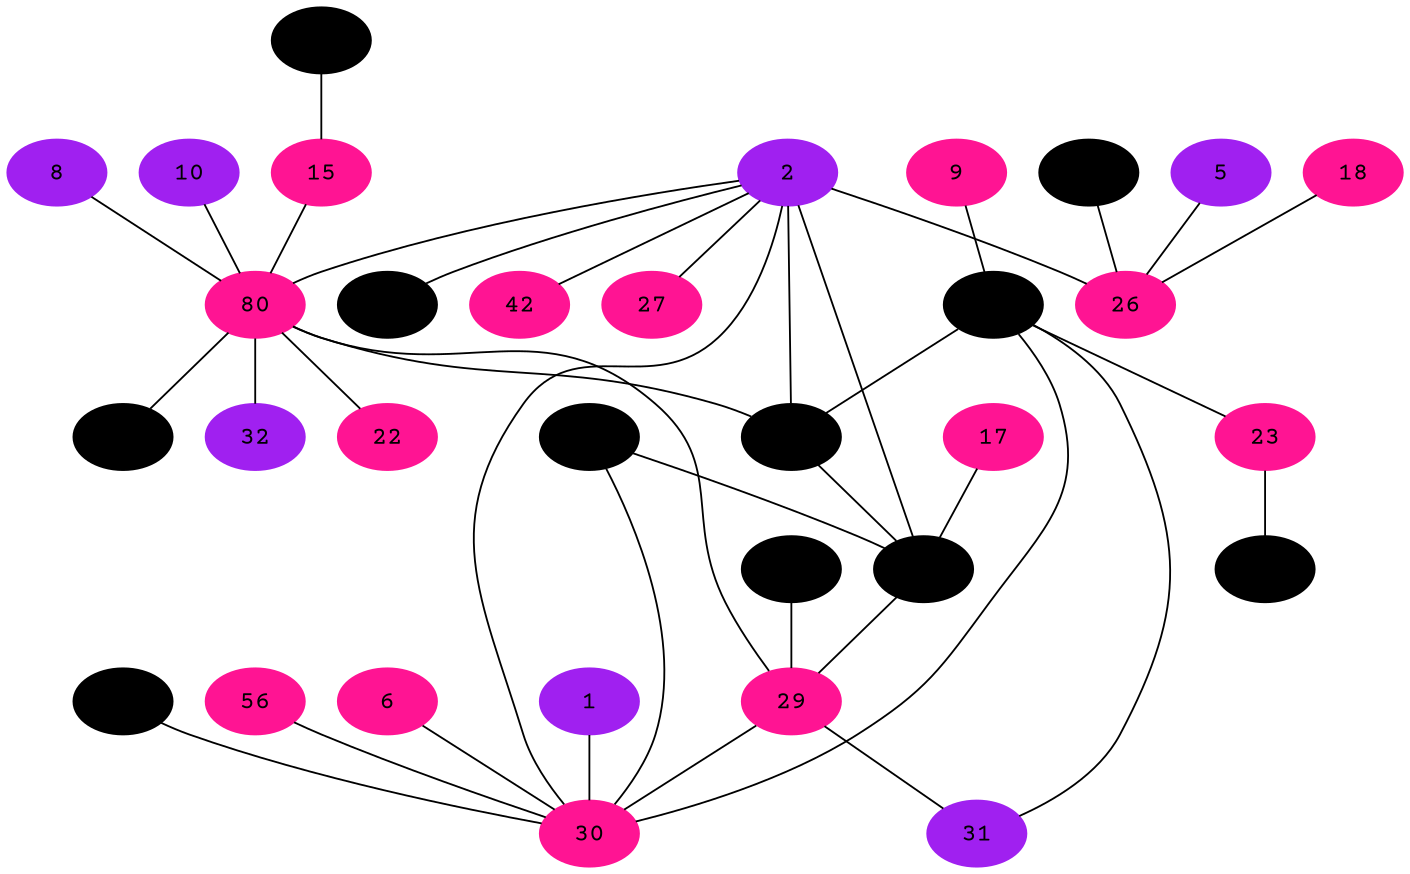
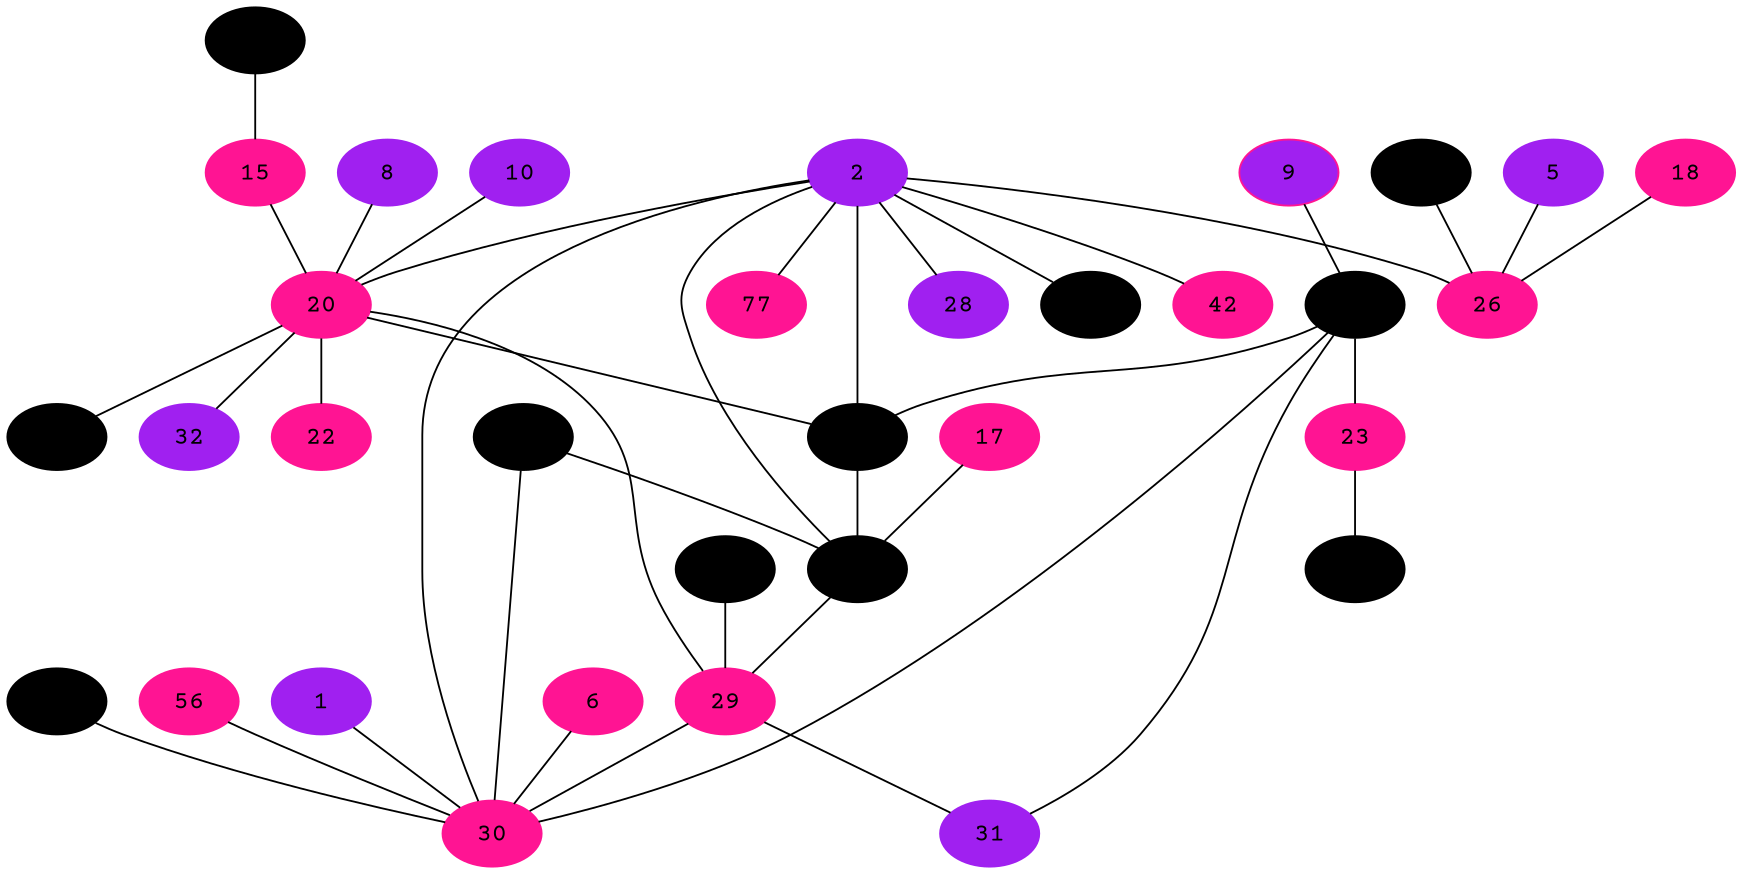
node "9": fillcolor deeppink -> purple
node "80": label "80" -> "20"
node "27": label "27" -> "77"
node "28": added
